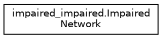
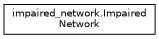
node "impaired_impaired.Impaired Network": label "impaired_impaired.Impaired Network" -> "impaired_network.Impaired Network"
